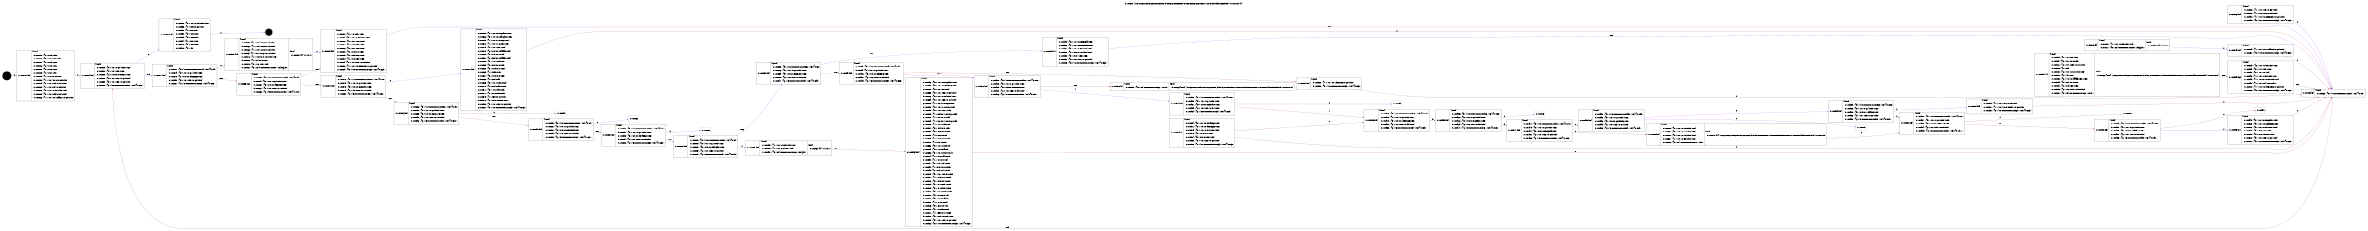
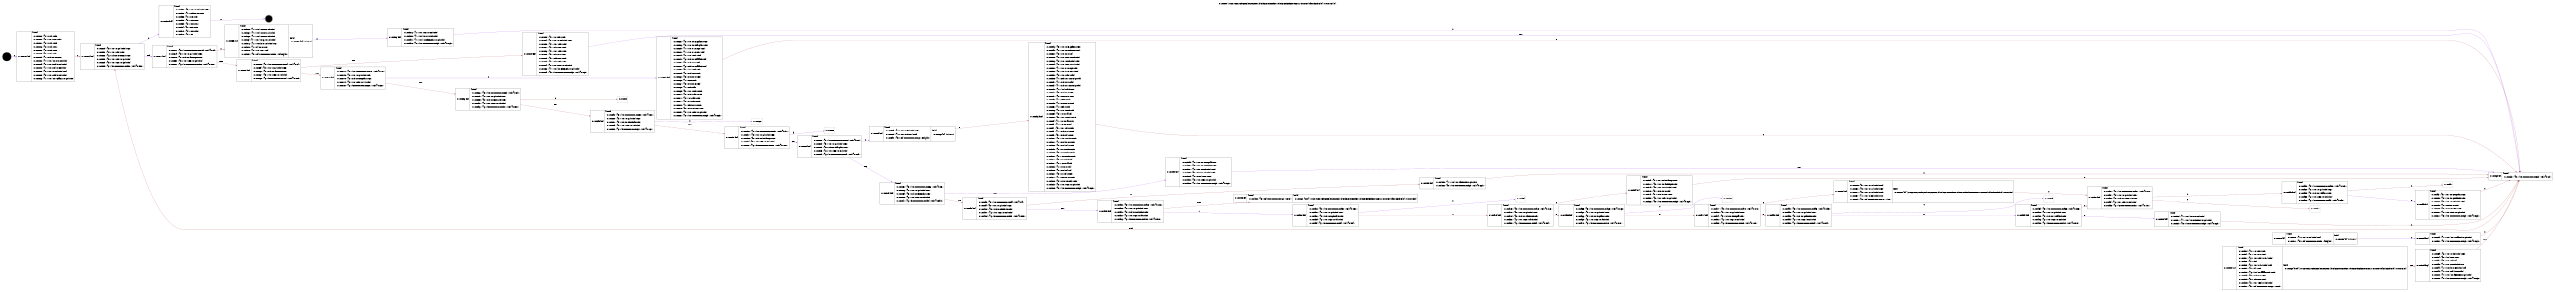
edge "0x401b5a [44]" -> "0x401c0d [33]": now "0x401b5a [44]" -> "0x401b86 [23]"
edge "0x4018fa [25]" -> "0x401b33 [12]": label " 100" -> " 1"
edge "0x401b3f [27]" -> "0x401945 [25]": reversed
